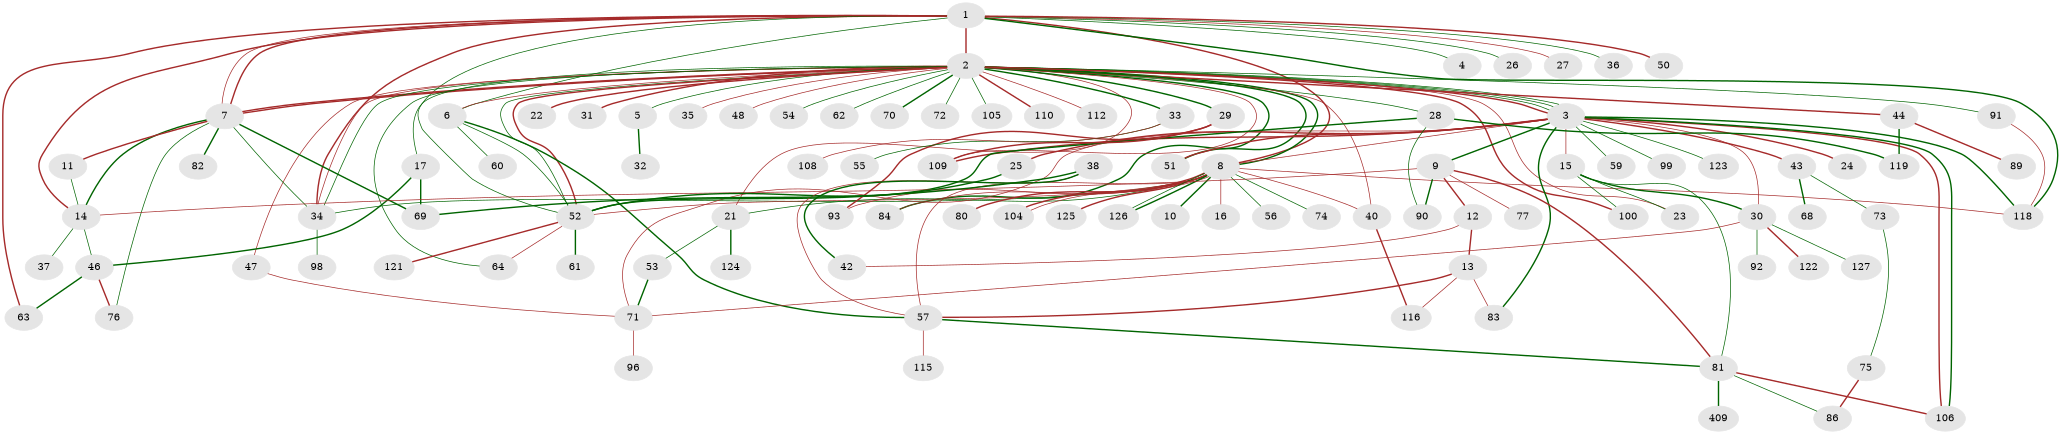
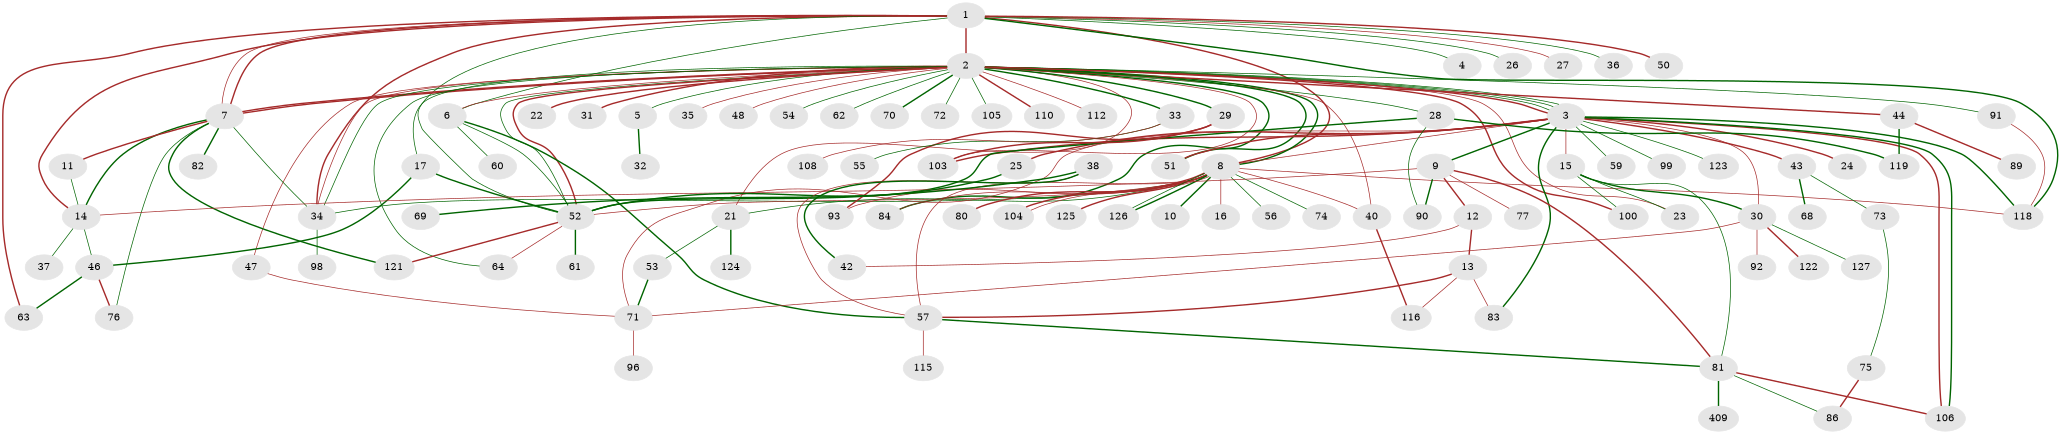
edge "7" -- "69": now "7" -- "121"
node "109": label "109" -> "103"
edge "17" -- "69": now "17" -- "52"
edge "30" -- "92": color darkgreen -> brown
